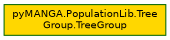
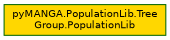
node "pyMANGA.PopulationLib.Tree Group.TreeGroup": label "pyMANGA.PopulationLib.Tree Group.TreeGroup" -> "pyMANGA.PopulationLib.Tree Group.PopulationLib"
